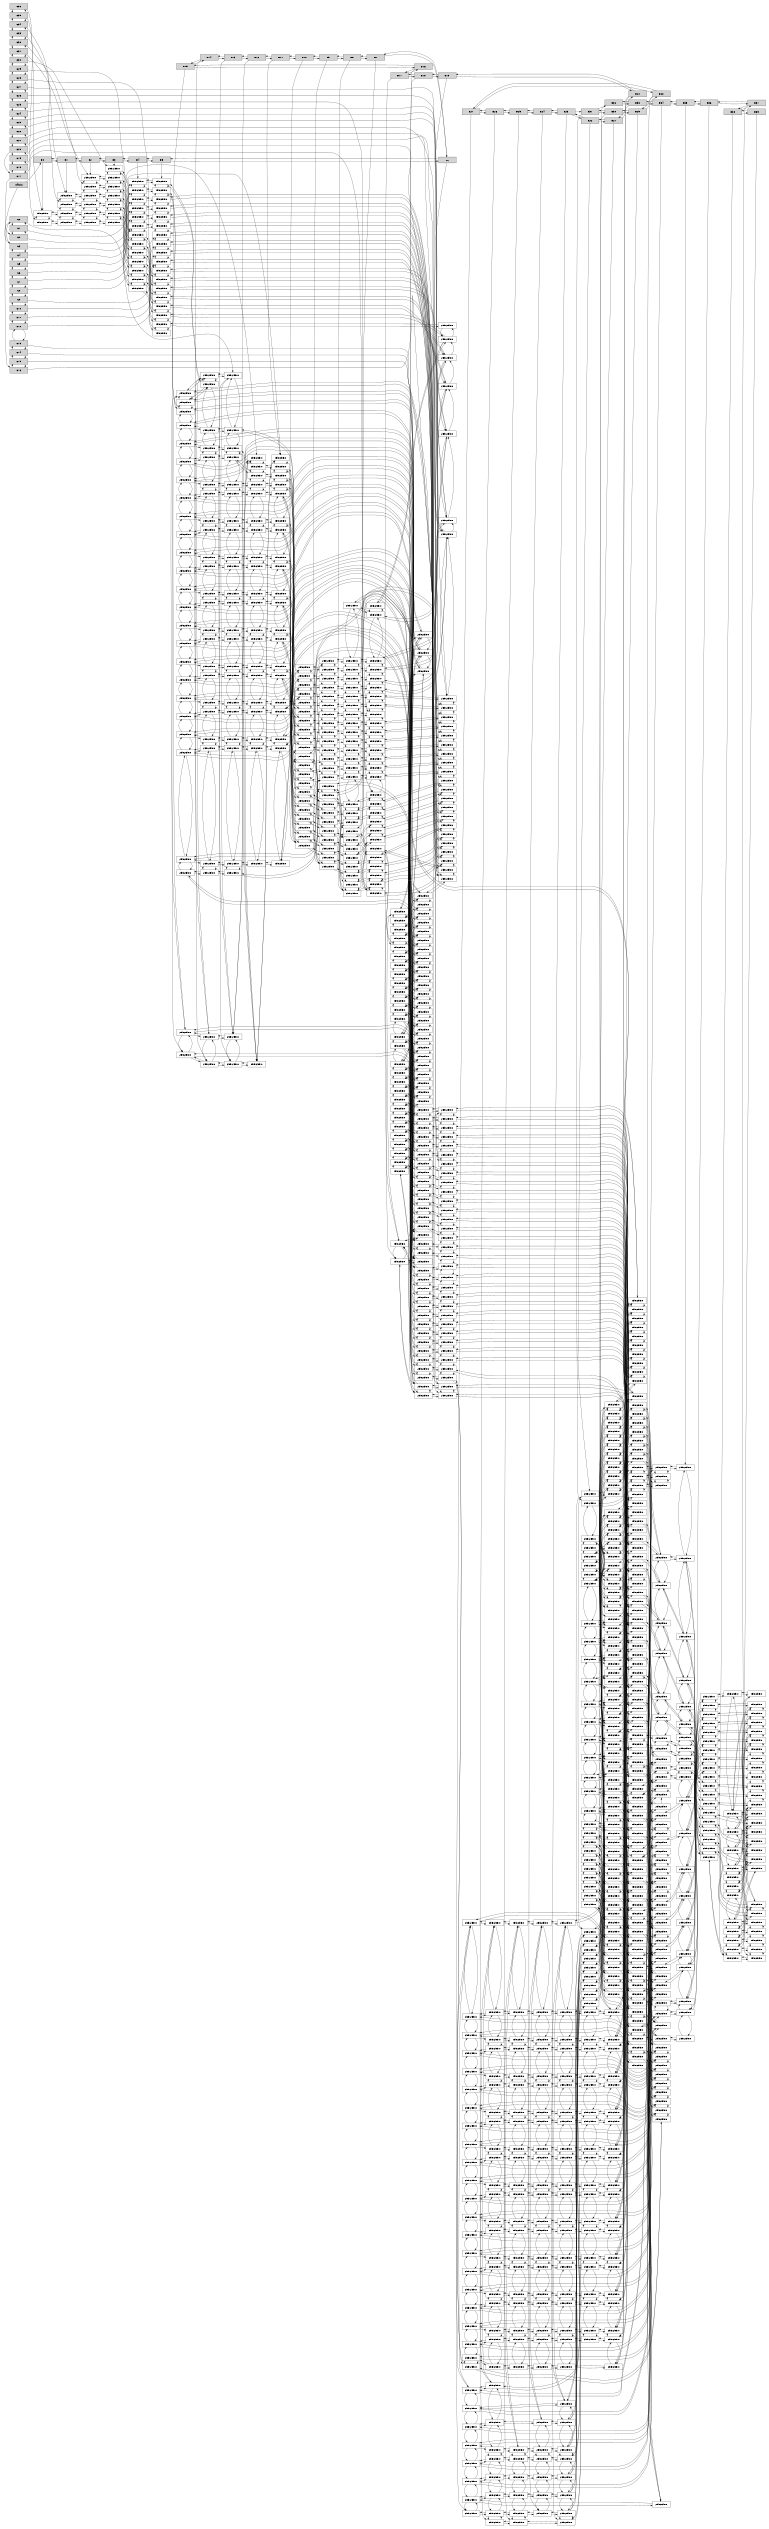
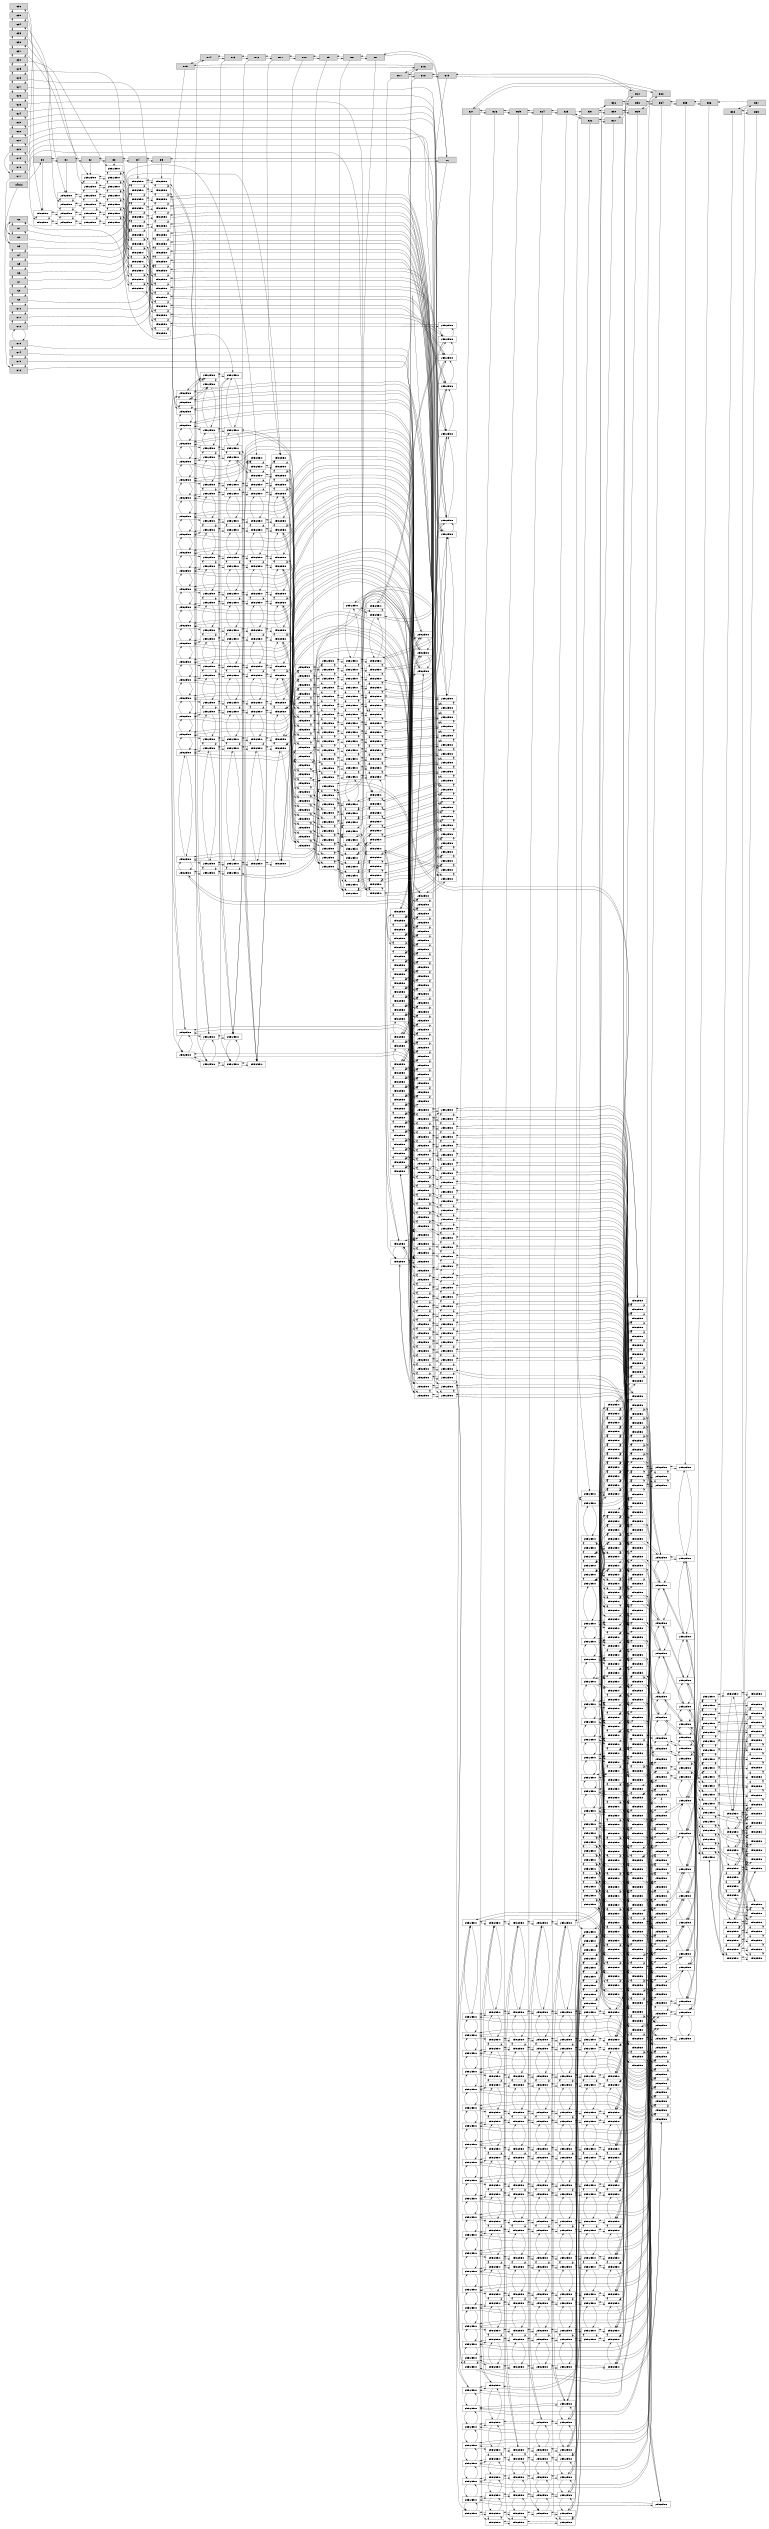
edge "R36" -> "R37": removed
